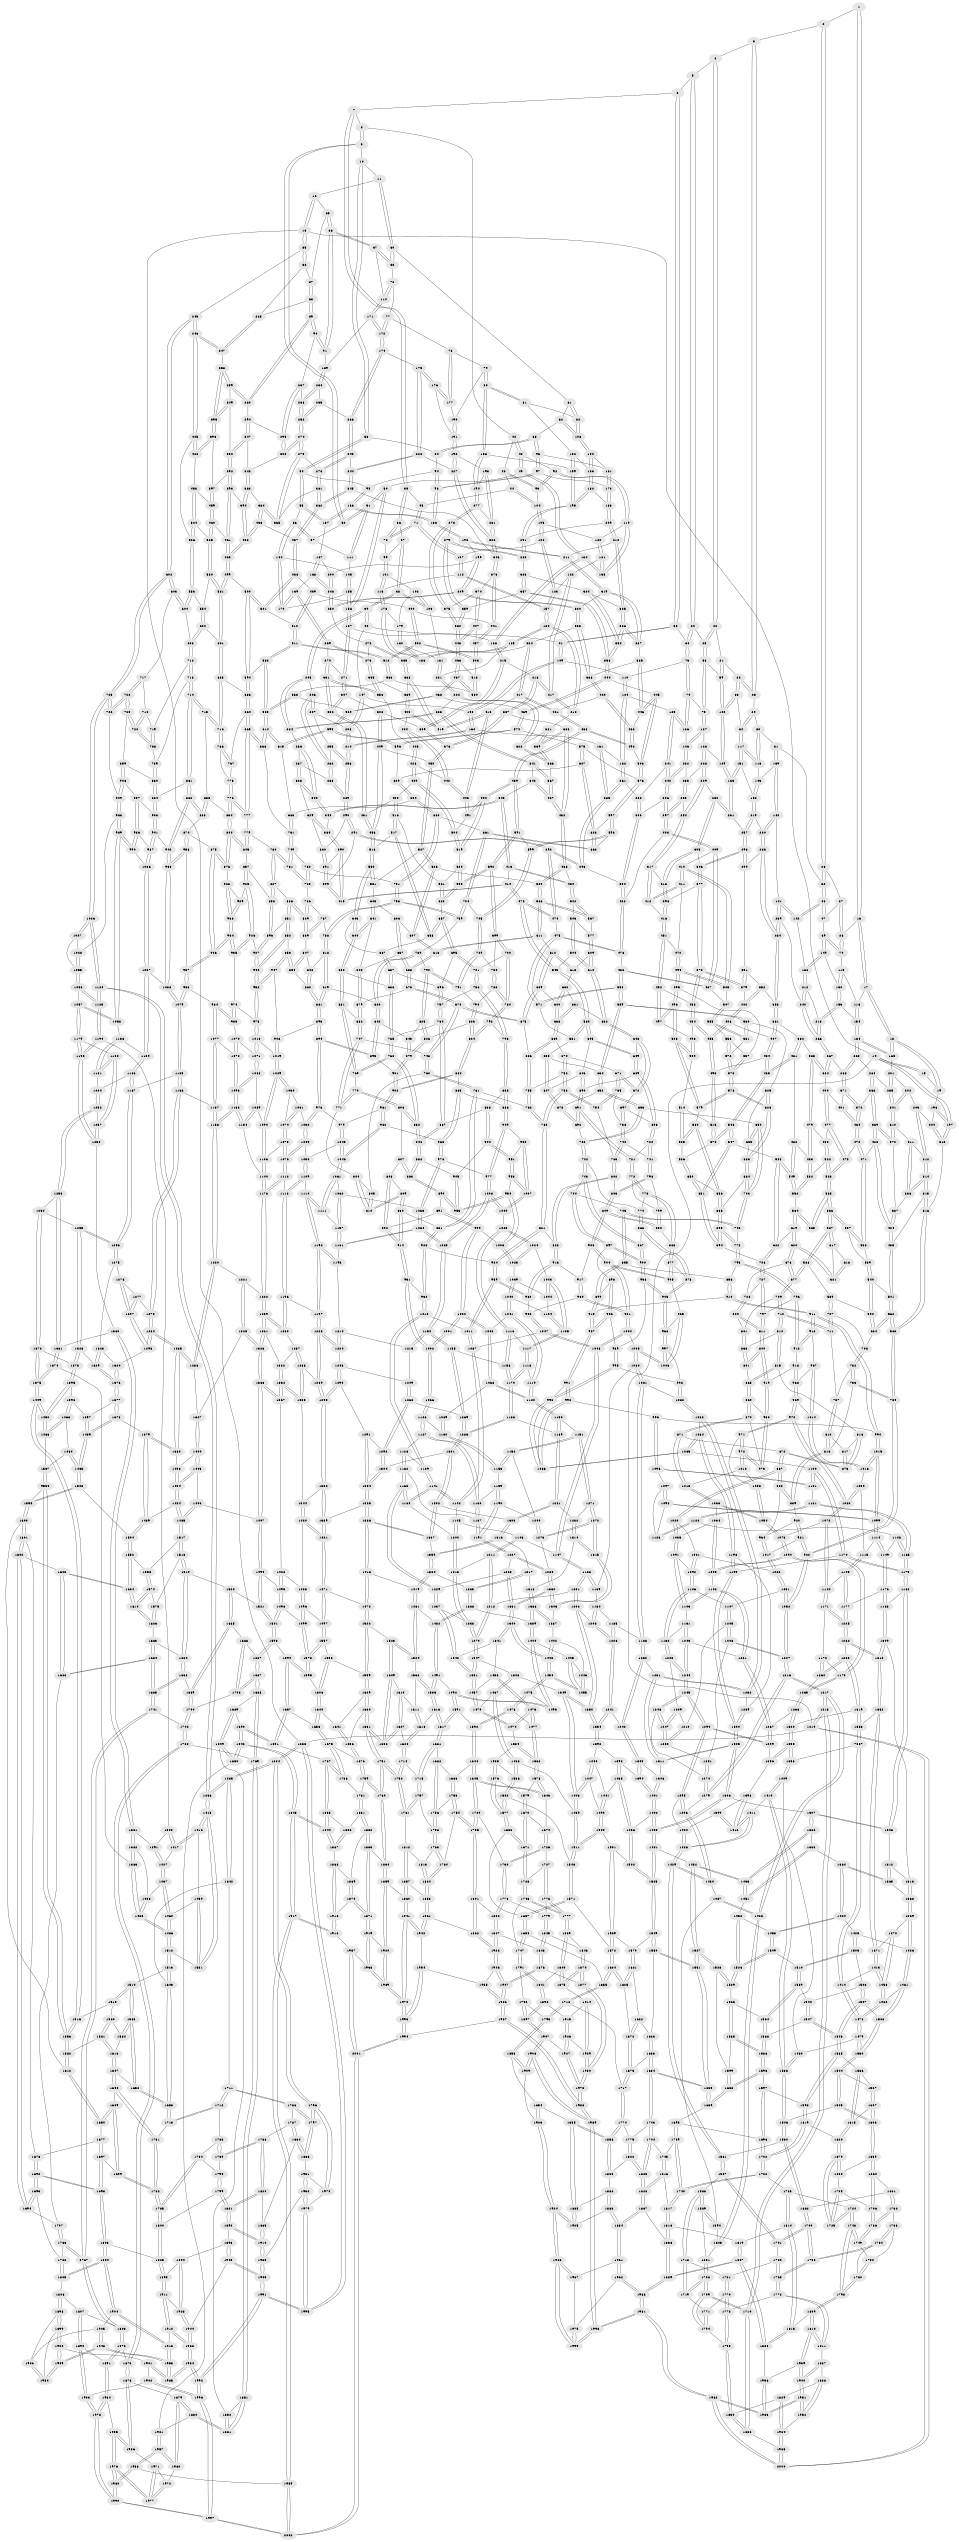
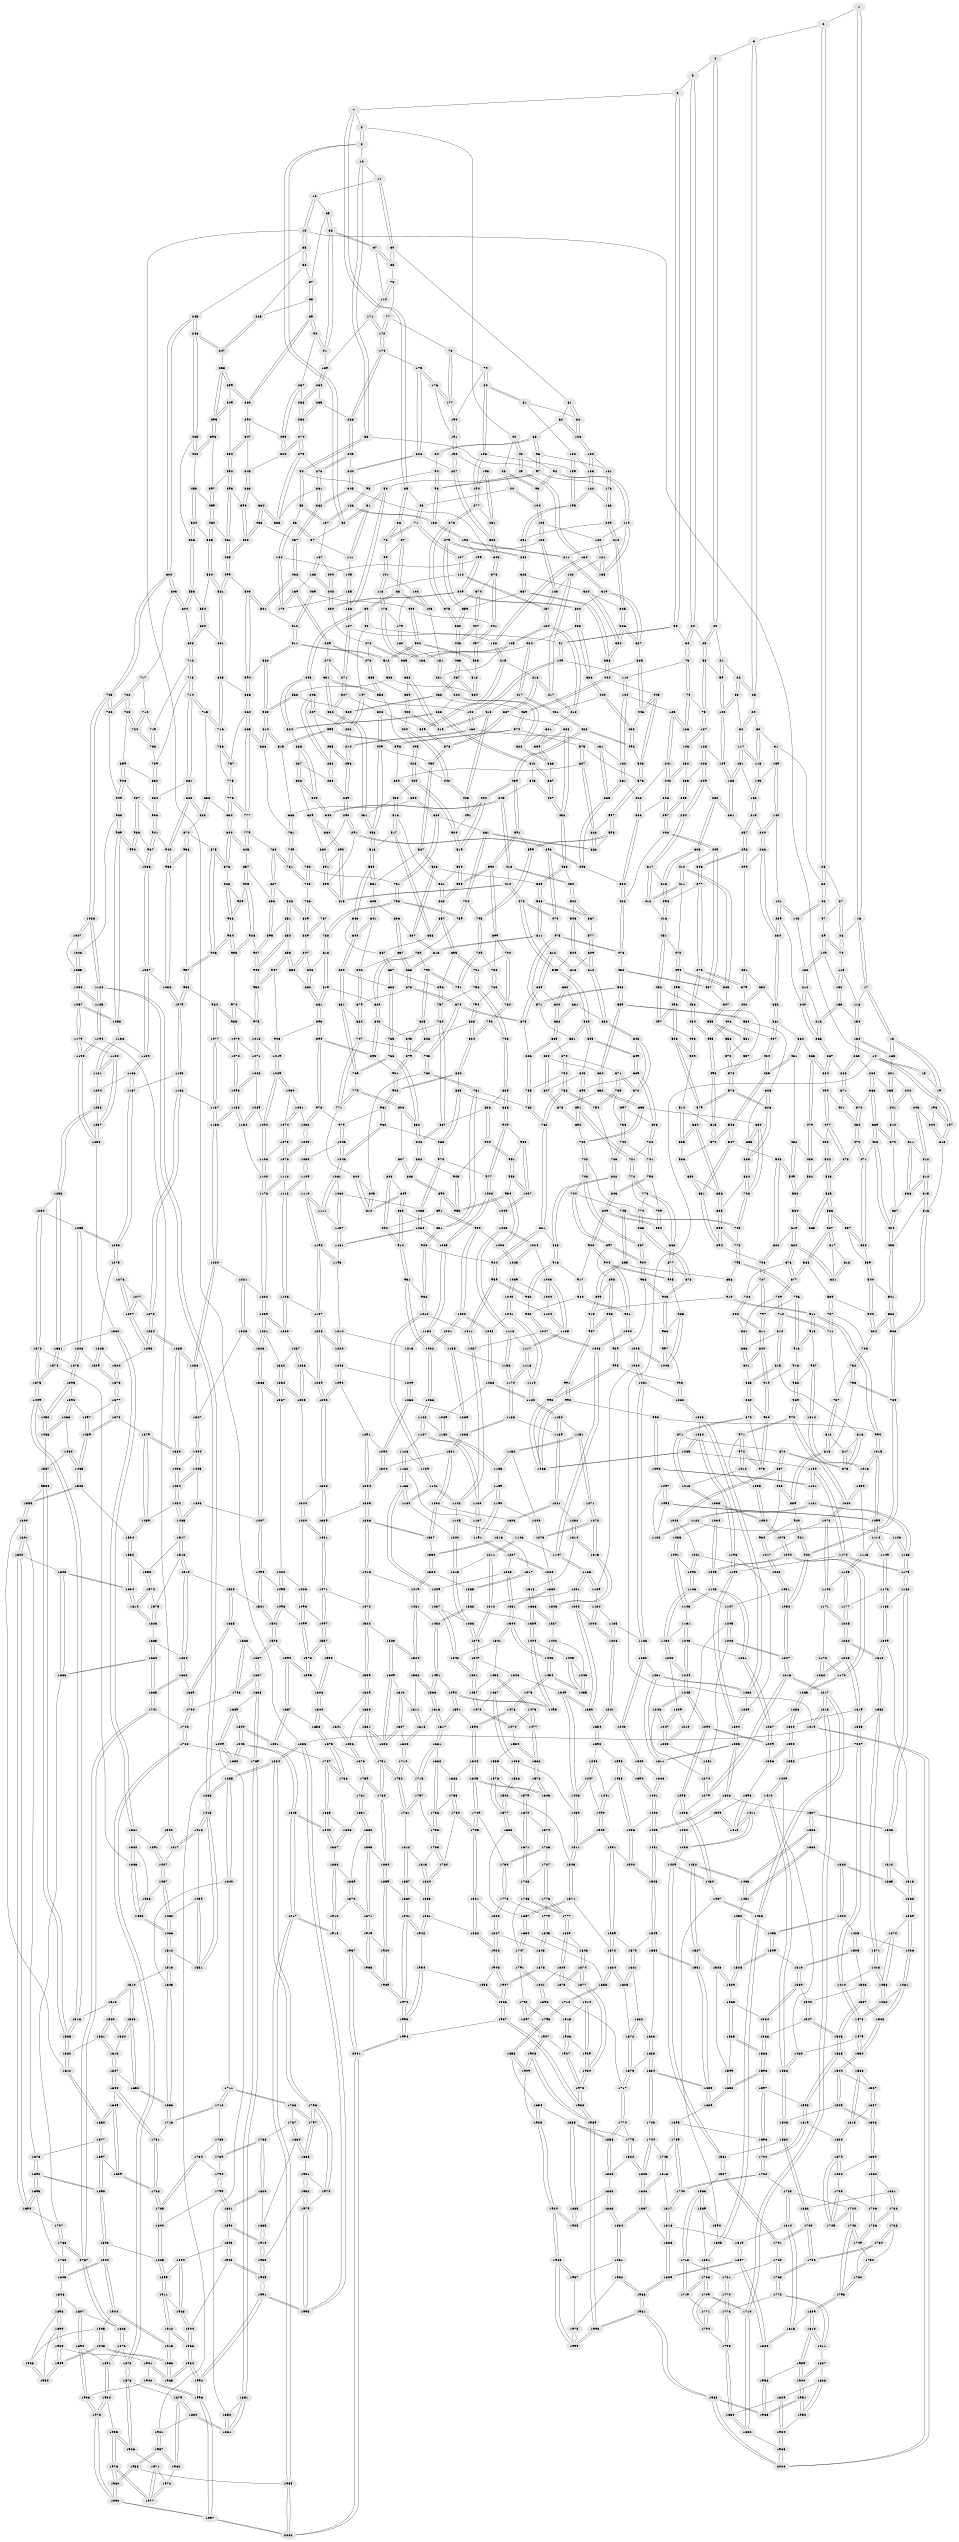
edge "53" -- "64": now "53" -- "97"
edge "1743" -- "1775": now "1855" -- "1775"
